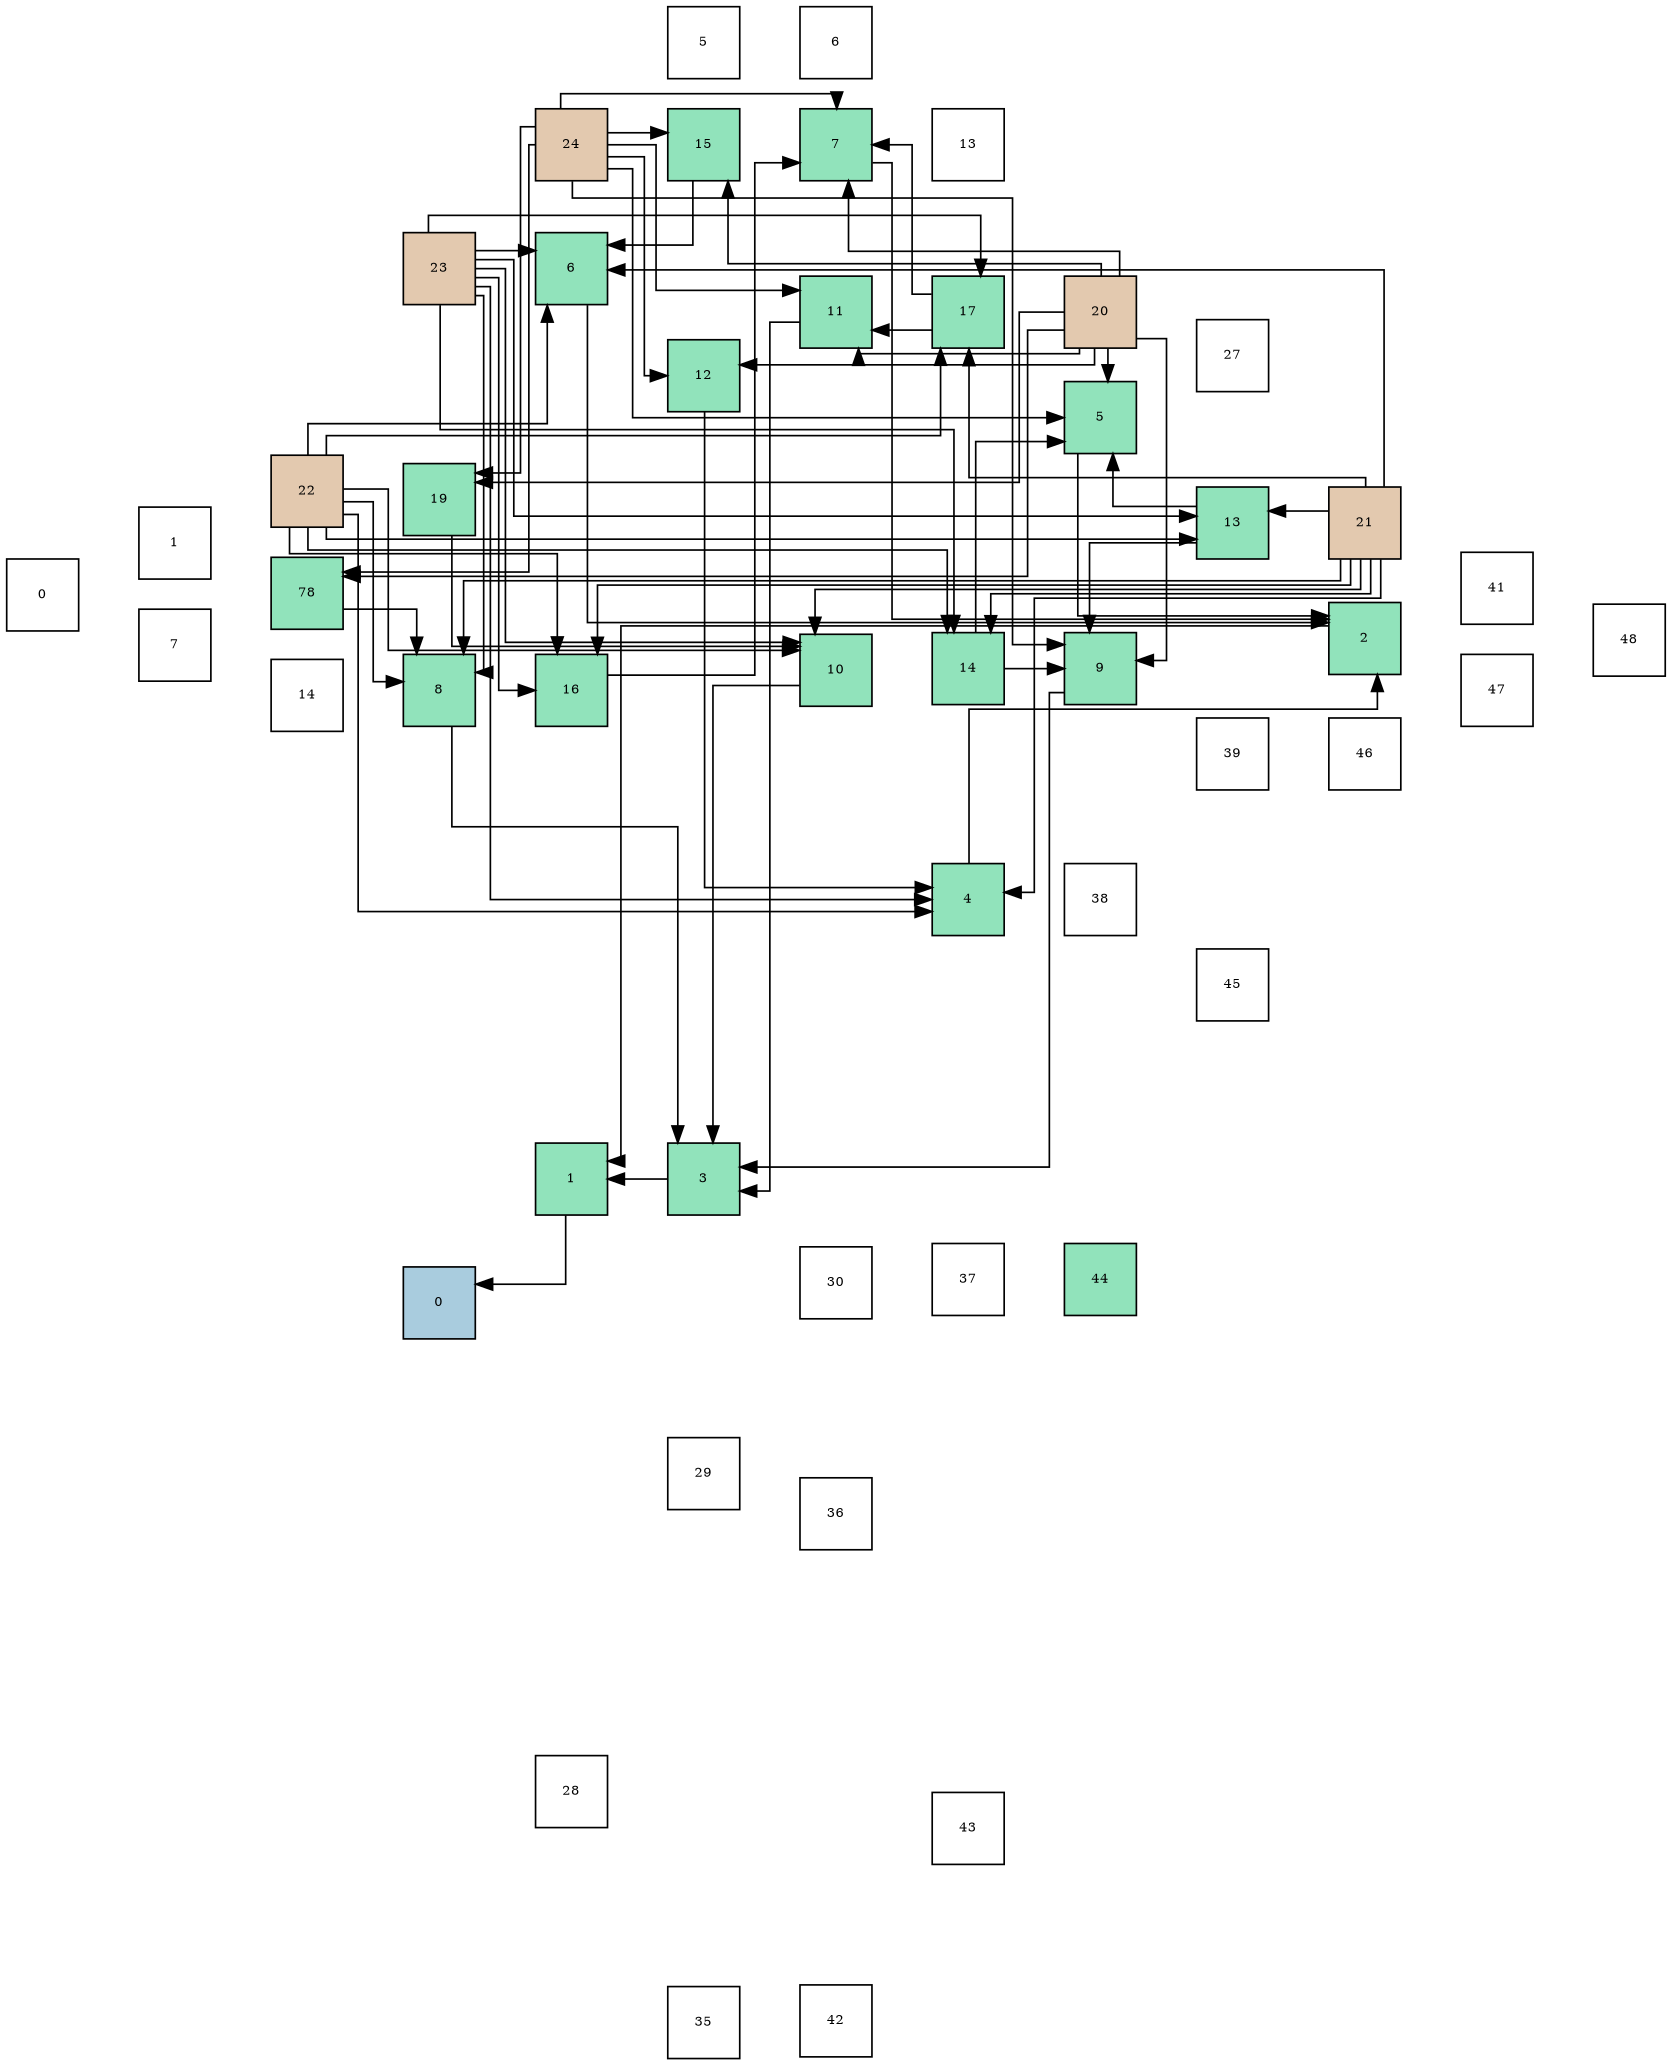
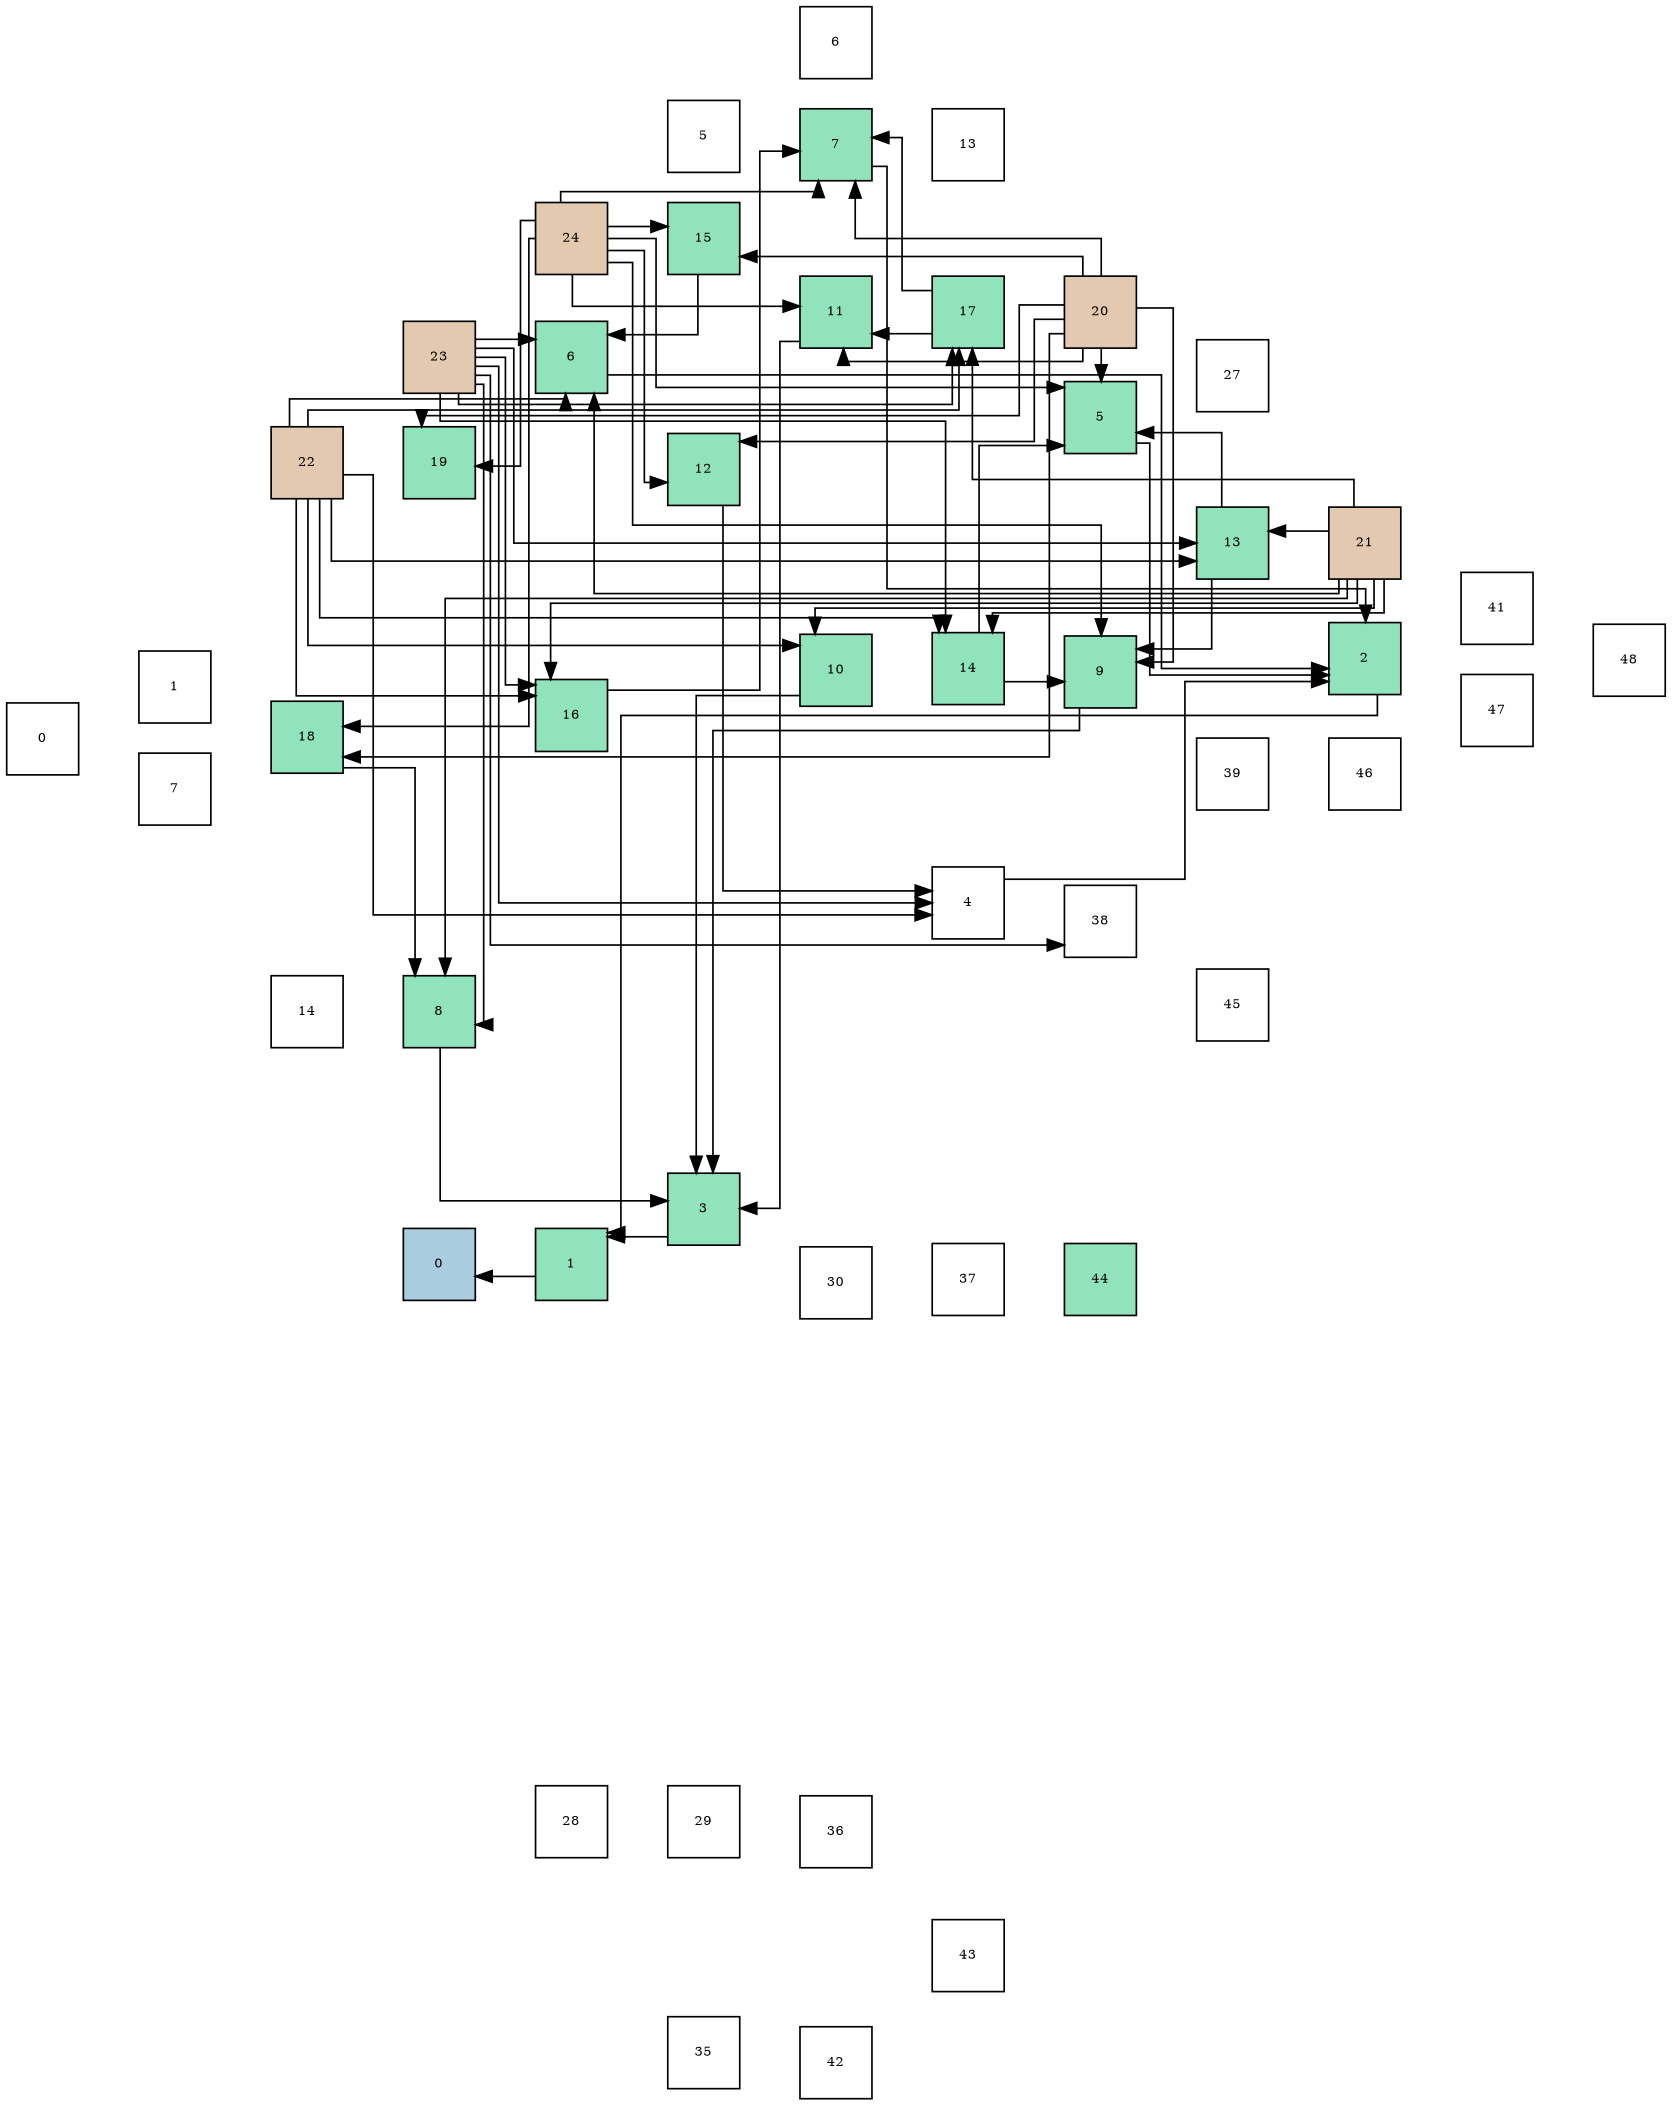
edge "23" -> "10": now "23" -> "38"
edge "22" -> "8": removed
node "78": label "78" -> "18"
edge "21" -> "4": removed
edge "19" -> "10": removed
node "4": fillcolor #91e3bb -> #ffffff
